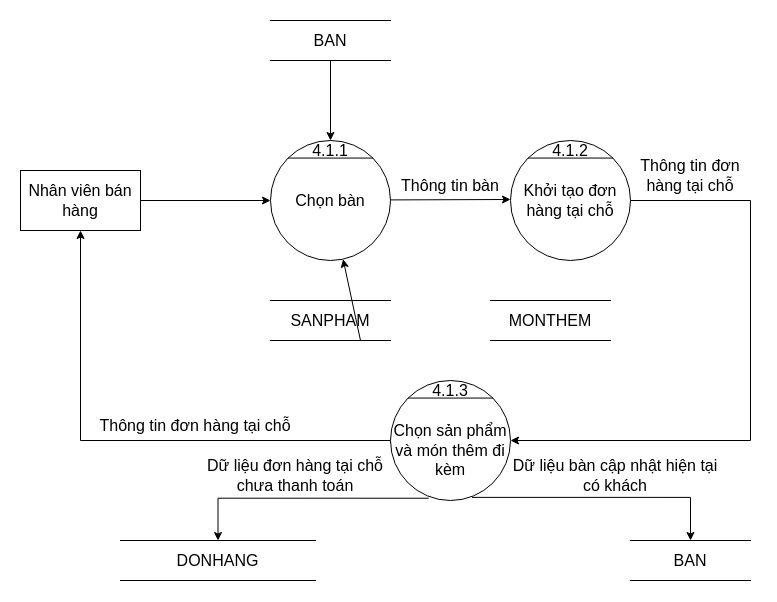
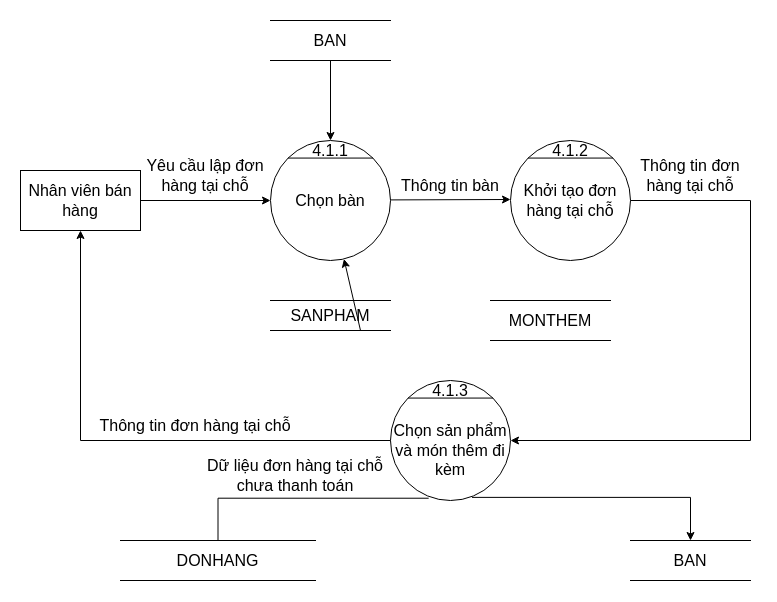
node "Yêu cầu lập đơn hàng tại chỗ": added
node "SANPHAM": size 120x40 -> 120x30
node "Dữ liệu bàn cập nhật hiện tại có khách": removed
edge "Chọn sản phẩm và món thêm đi kèm" -> "DONHANG": arrowhead classic -> none
